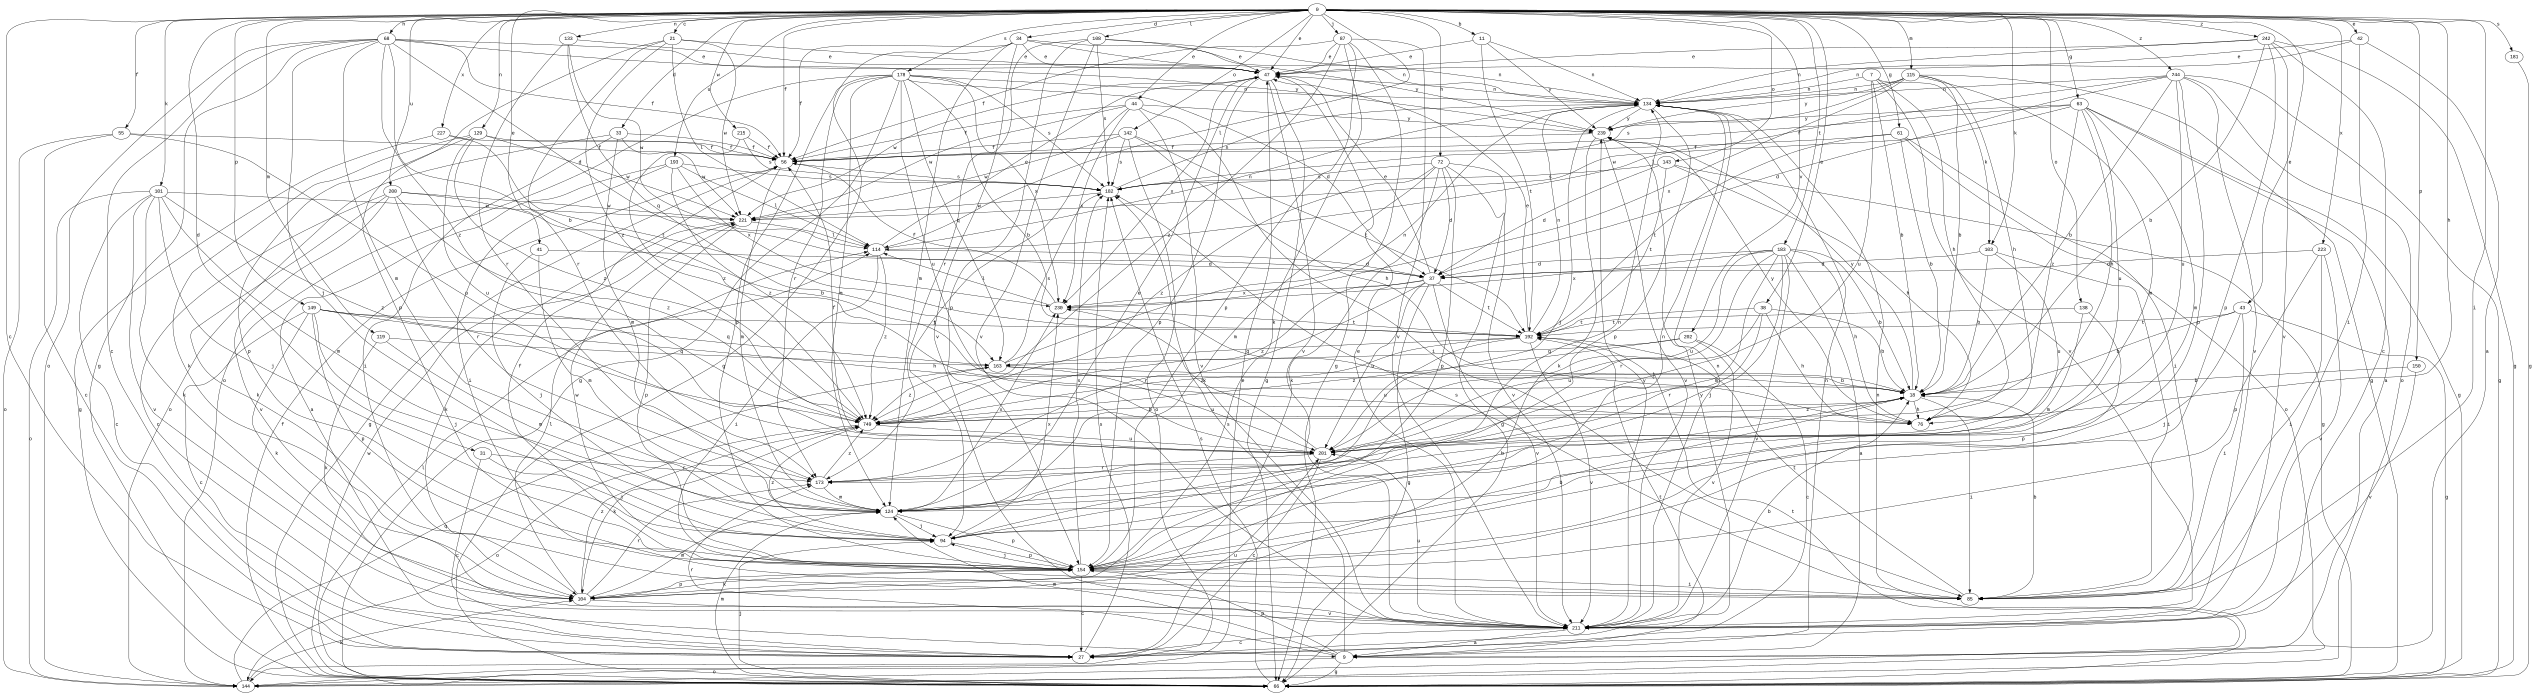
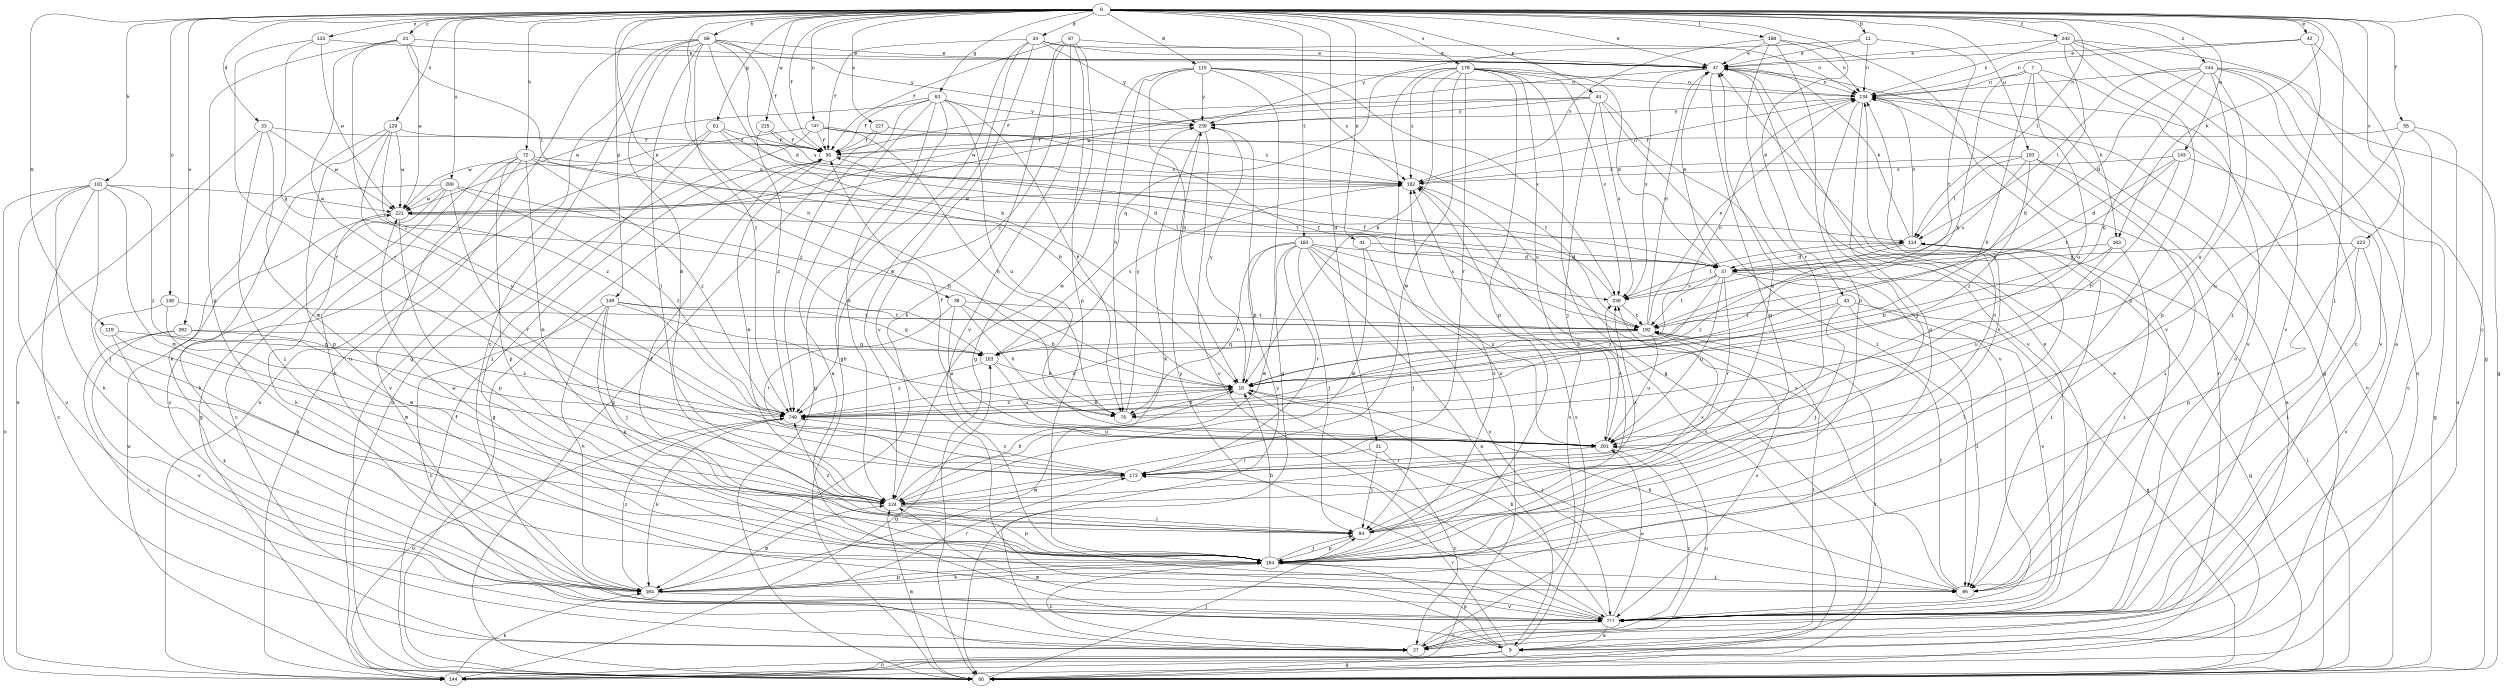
edge "0" -> "87": removed, label "j"
node "181": removed
edge "133" -> "114": now "133" -> "221"
node "150": removed
